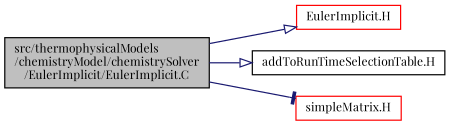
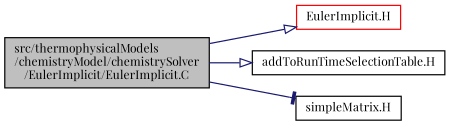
node "simpleMatrix.H": color red -> black
